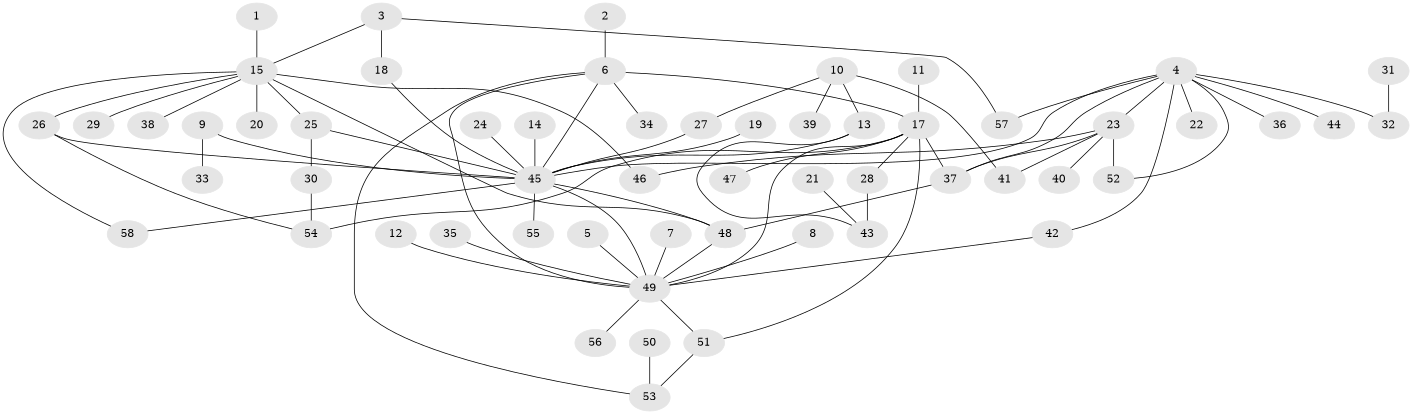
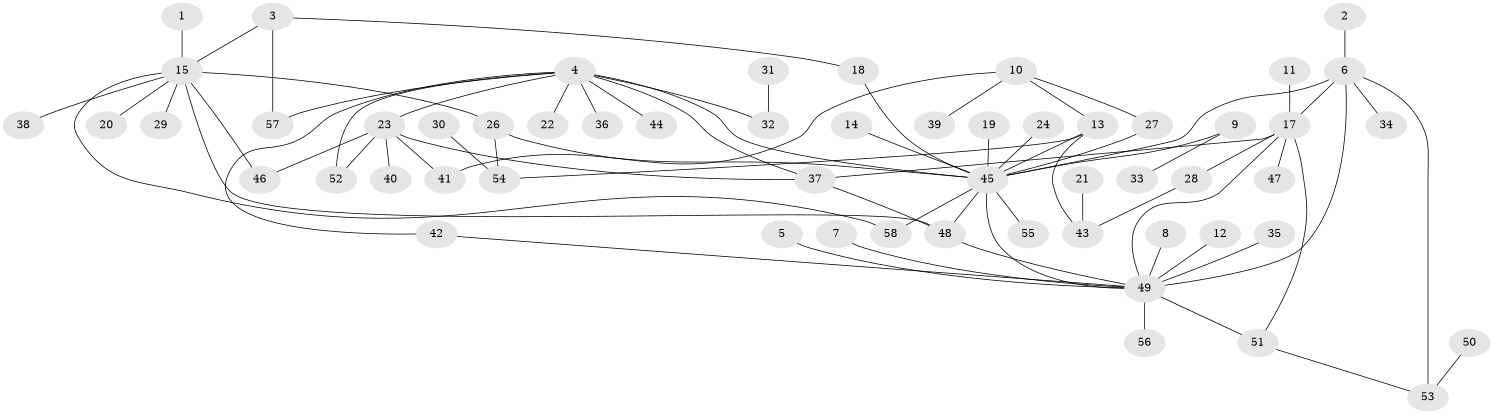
node "25": removed
edge "17" -- "54": now "13" -- "54"
